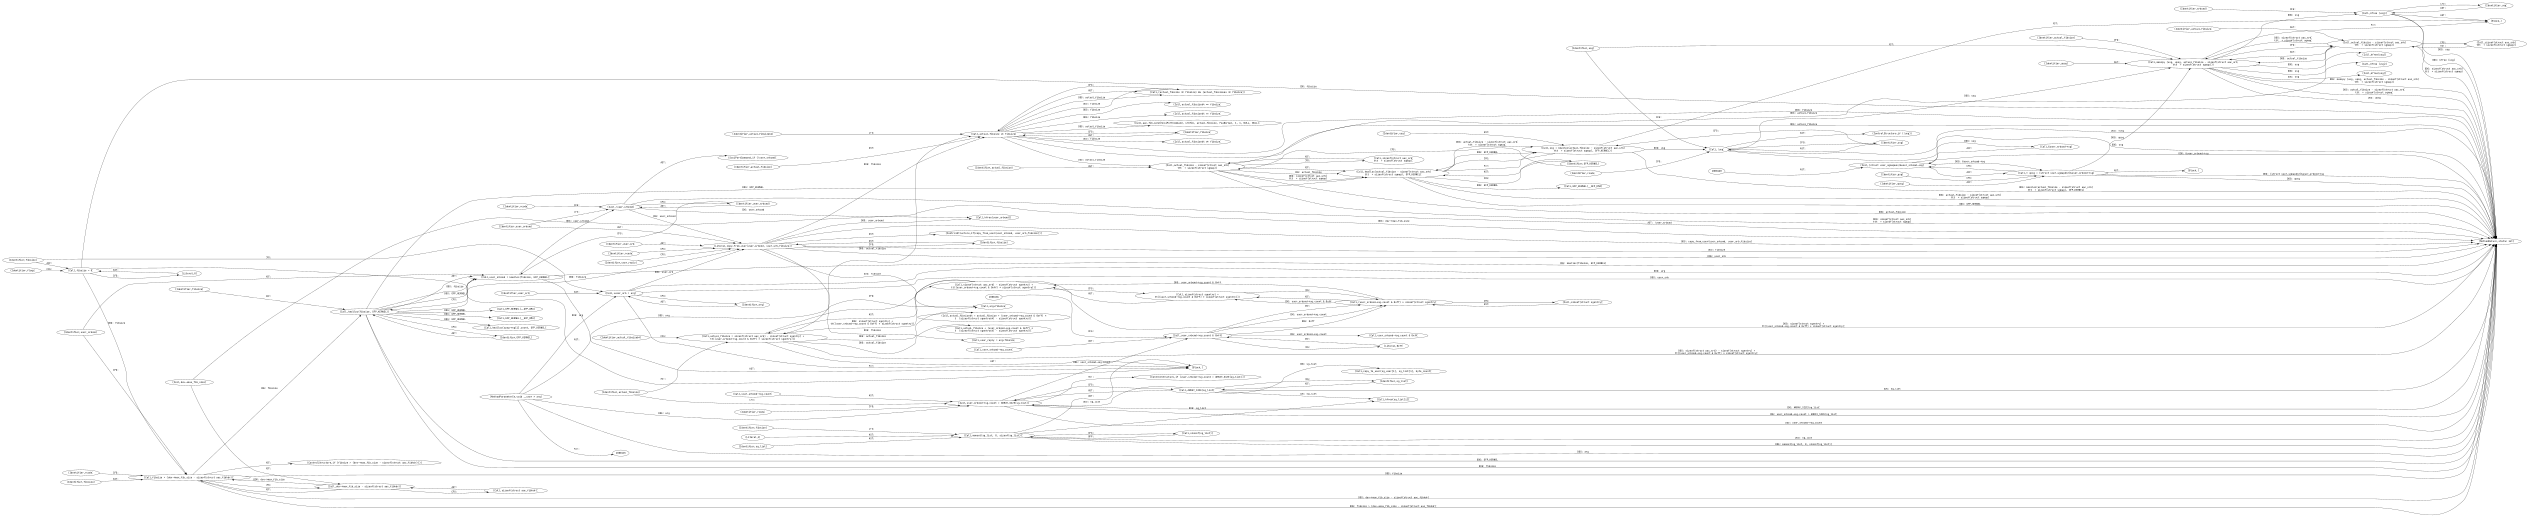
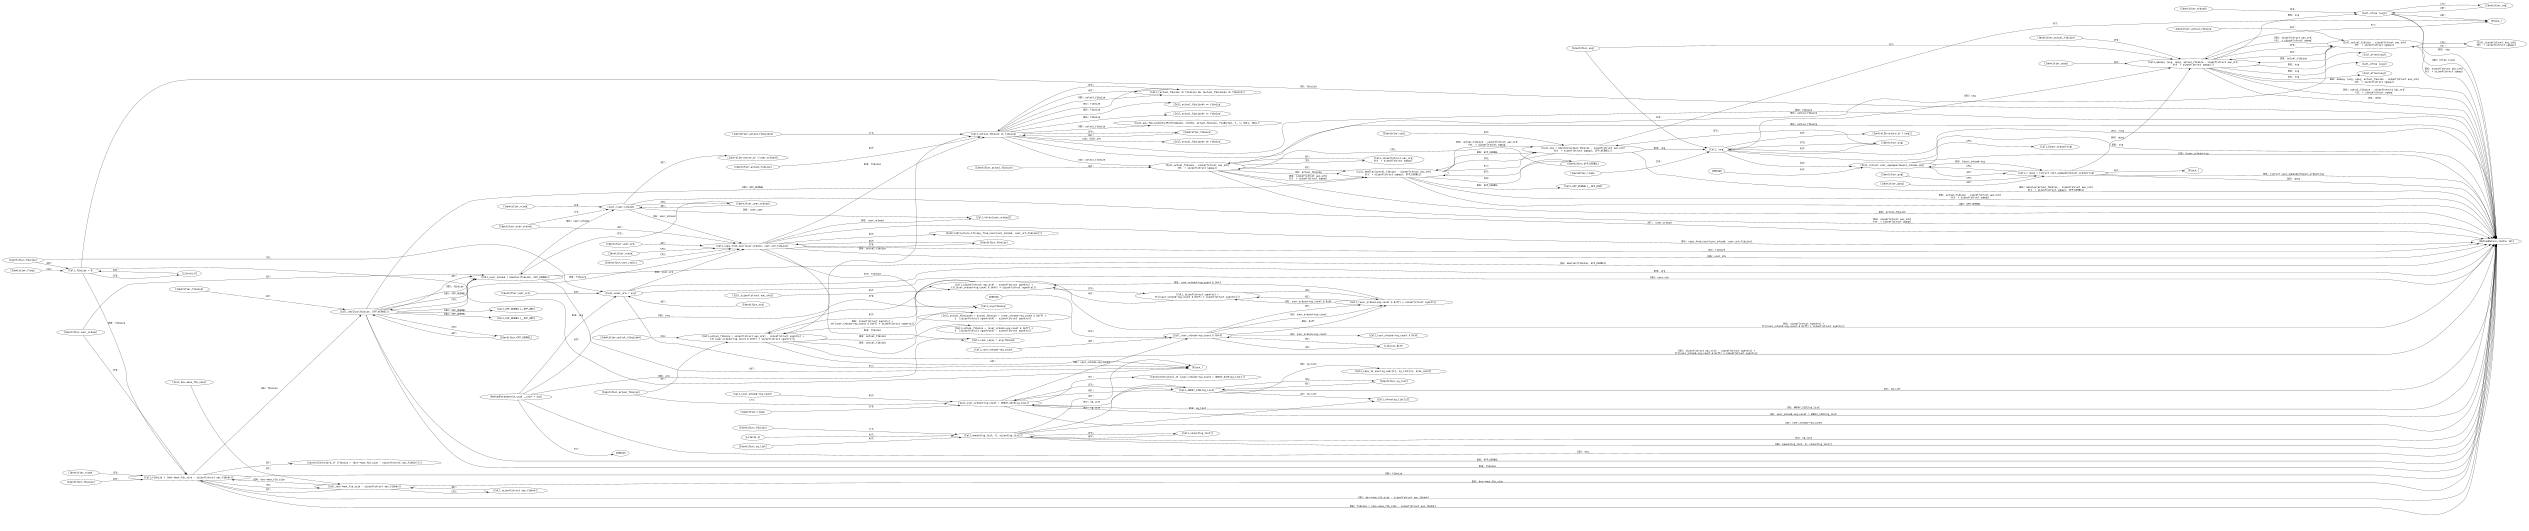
edge "(Call,actual_fibsize != fibsize)" -> "(Call,actual_fibsize64 != fibsize)": label "DDG: fibsize" -> "DDG: user_srb"
edge "(Call,(struct user_sgmap64*)&user_srbcmd->sg)" -> "(Call,&user_srbcmd->sg)": label "DDG: usg" -> "CFG: "
edge "(Call,&user_srbcmd->sg)" -> "(Call,(struct user_sgmap64*)&user_srbcmd->sg)": now "(Call,!usg)" -> "(Call,(struct user_sgmap64*)&user_srbcmd->sg)"
node "(ScsiPortCommand,if (!user_srbcmd))": label "(ScsiPortCommand,if (!user_srbcmd))" -> "(ControlStructure,if (!user_srbcmd))"
edge "(Call,!user_srbcmd)" -> "(Call,kfree(user_srbcmd))": label "DDG: user_srbcmd" -> "DDG: user_user"
edge "(Call,dev->max_fib_size)" -> "(MethodReturn,static int)": now "(Call,dev->max_fib_size - sizeof(struct aac_fibhdr))" -> "(MethodReturn,static int)"
node "(Literal,copy_from_user(user_srbcmd, user_srb,fibsize))": label "(Literal,copy_from_user(user_srbcmd, user_srb,fibsize))" -> "(Call,copy_from_user(user_srbcmd, user_srb,fibsize))"
node "(Call,sizeof(struct aac_srb))": added
edge "(Call,*user_srb = arg)" -> "(Identifier,arg)": removed, label "CFG:"
node "(Call,sizeof(struct sgentry))": removed
node "(Call,kmalloc(upsg->sg[i].count, GFP_KERNEL))": removed
edge "(Call,memset(sg_list, 0, sizeof(sg_list)))" -> "(Call,ARRAY_SIZE(sg_list))": added, label "DDG: sg_list"
edge "(MethodParameterIn,void __user * arg)" -> "(Call,user_srbcmd->sg.count > ARRAY_SIZE(sg_list))": now "(MethodParameterIn,void __user * arg)" -> "(Call,user_reply = arg+fibsize)"
